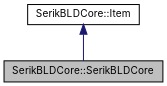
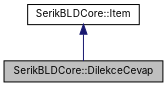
node "SerikBLDCore::SerikBLDCore": label "SerikBLDCore::SerikBLDCore" -> "SerikBLDCore::DilekceCevap"
